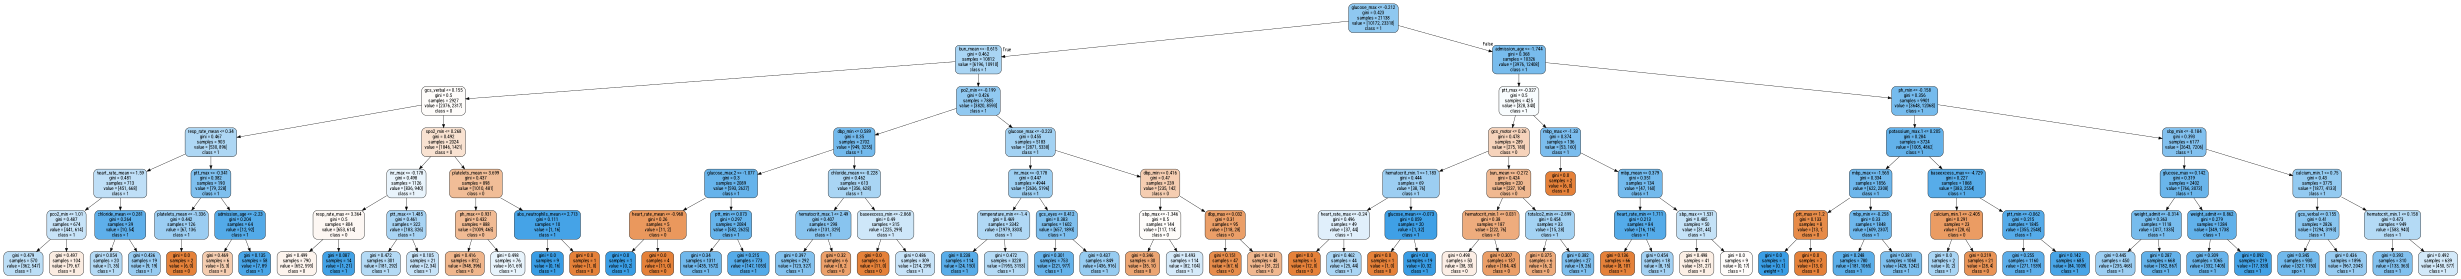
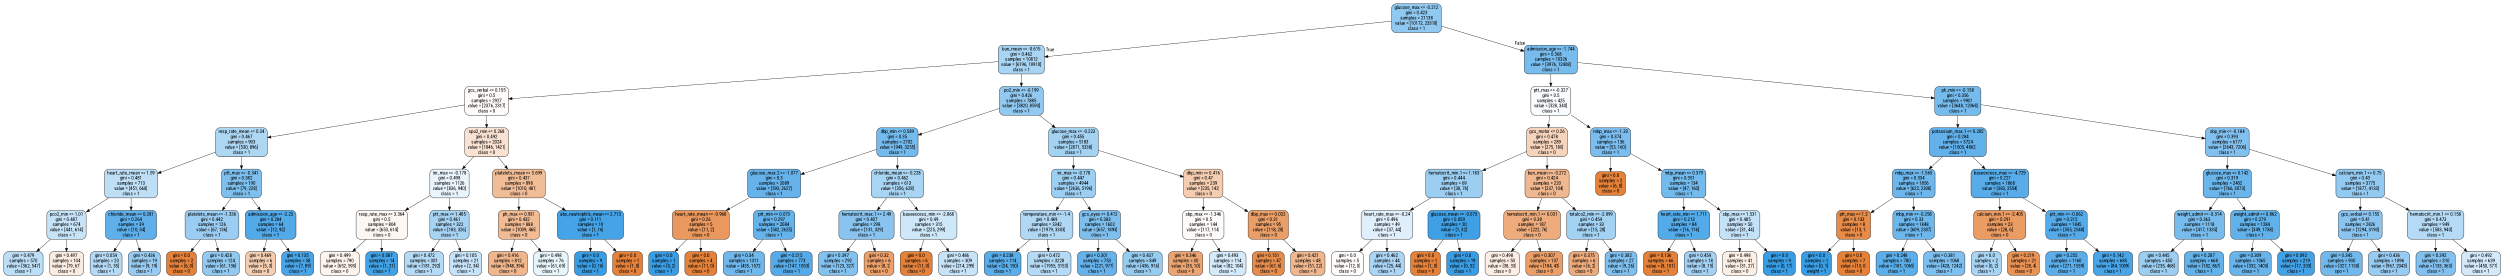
node "gini = 0.428 samples = 124 value = [61, 136] class = 1": added
node "gini = 0.0 samples = 5 value = [12, 0] class = 0": fillcolor #e58139 -> #fefcfa
node "gini = 0.0 samples = 9 value = [0, 17] class = 1": fillcolor #fefcfa -> #399de5
